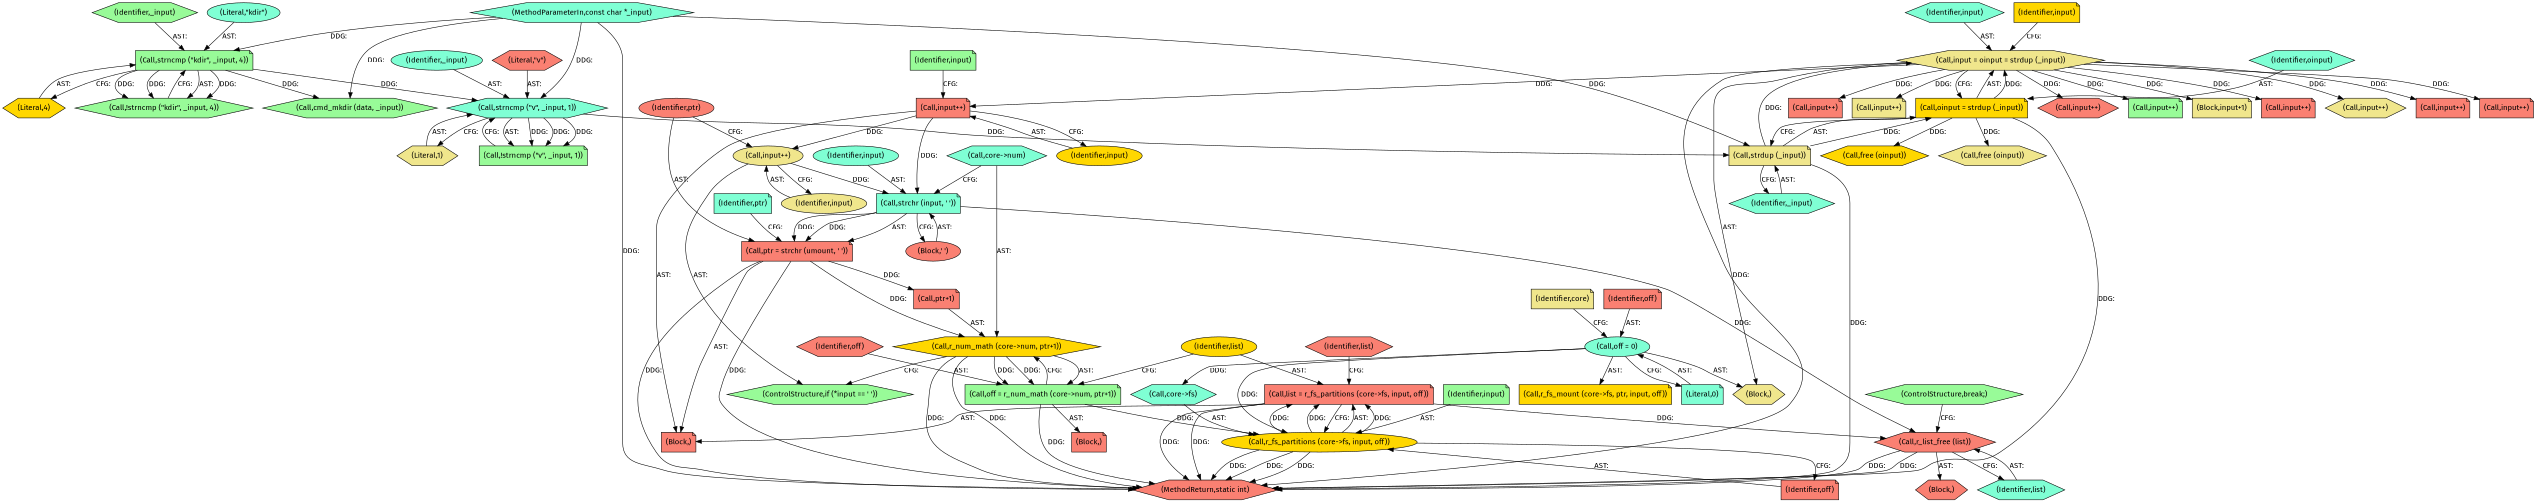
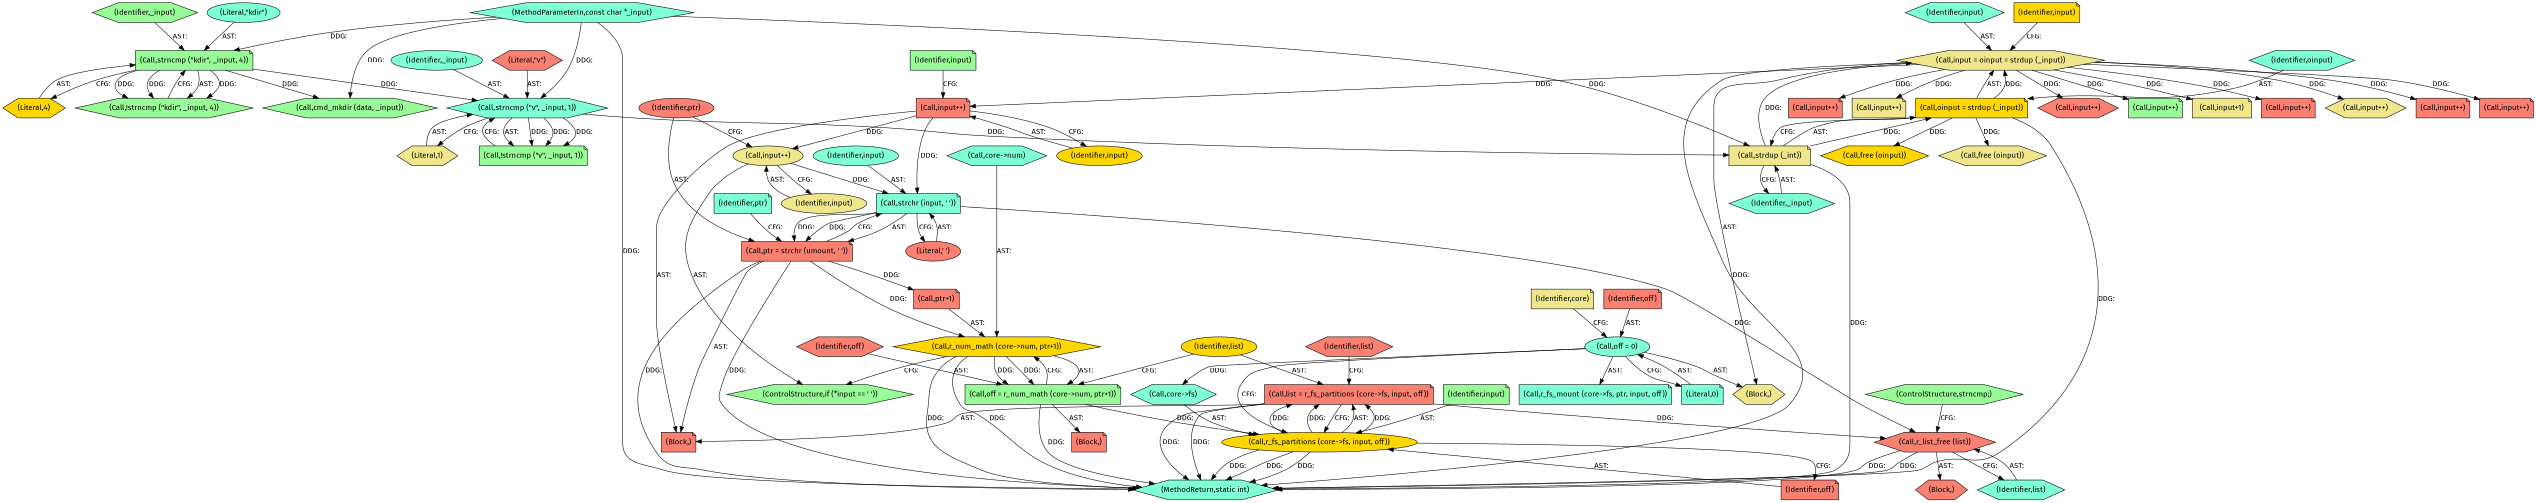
edge "(Call,input = oinput = strdup (_input))" -> "(Call,oinput = strdup (_input))": removed, label "CFG:"
node "(Block,input+1)": label "(Block,input+1)" -> "(Call,input+1)"
node "(Call,strdup (_input))": label "(Call,strdup (_input))" -> "(Call,strdup (_int))"
edge "(Call,core->num)" -> "(Call,strchr (input, ' '))": now "(Call,ptr = strchr (umount, ' '))" -> "(Call,strchr (input, ' '))"
node "(Block,' ')": label "(Block,' ')" -> "(Literal,' ')"
edge "(Call,off = 0)" -> "(Call,r_fs_partitions (core->fs, input, off))": label "DDG: " -> "CFG: "
node "(Call,r_fs_mount (core->fs, ptr, input, off))": fillcolor gold -> aquamarine
node "(ControlStructure,break;)": label "(ControlStructure,break;)" -> "(ControlStructure,strncmp;)"
node "(MethodReturn,static int)": fillcolor salmon -> aquamarine
